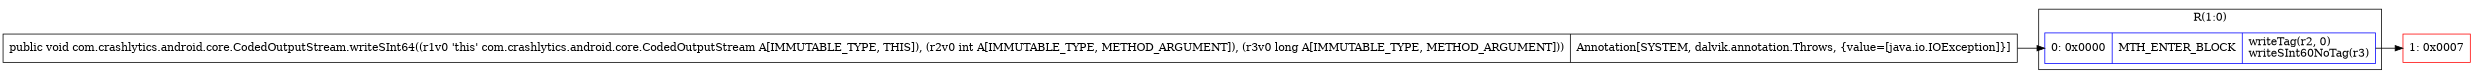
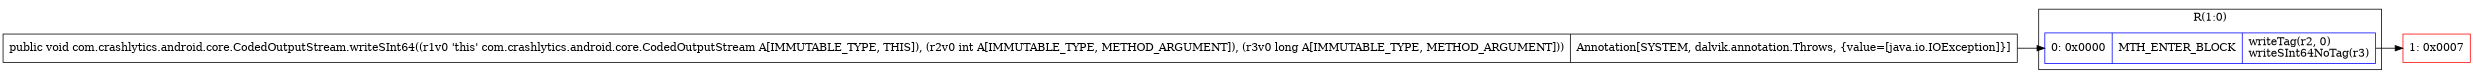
node "0: 0x0000": text "writeSInt60NoTag(r3)" -> "writeSInt64NoTag(r3)"
